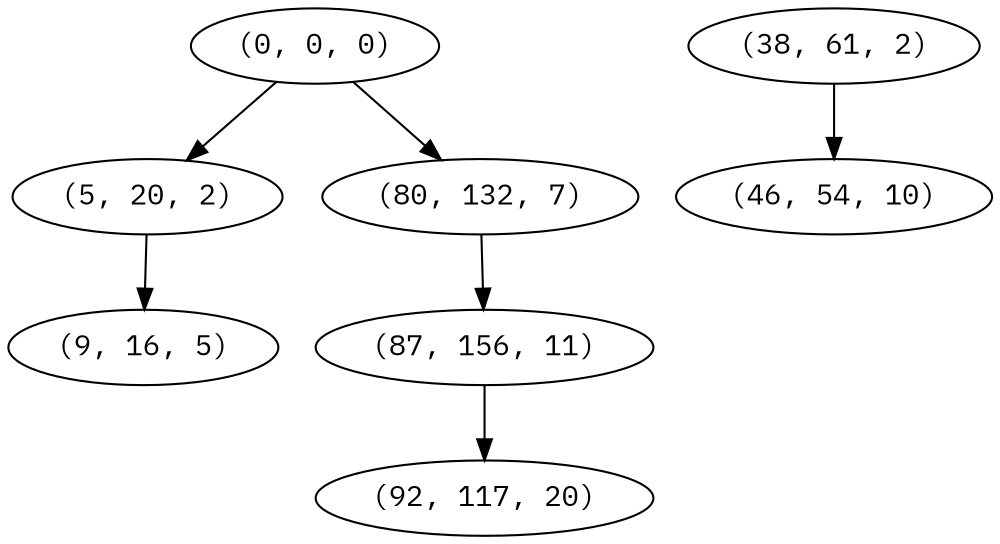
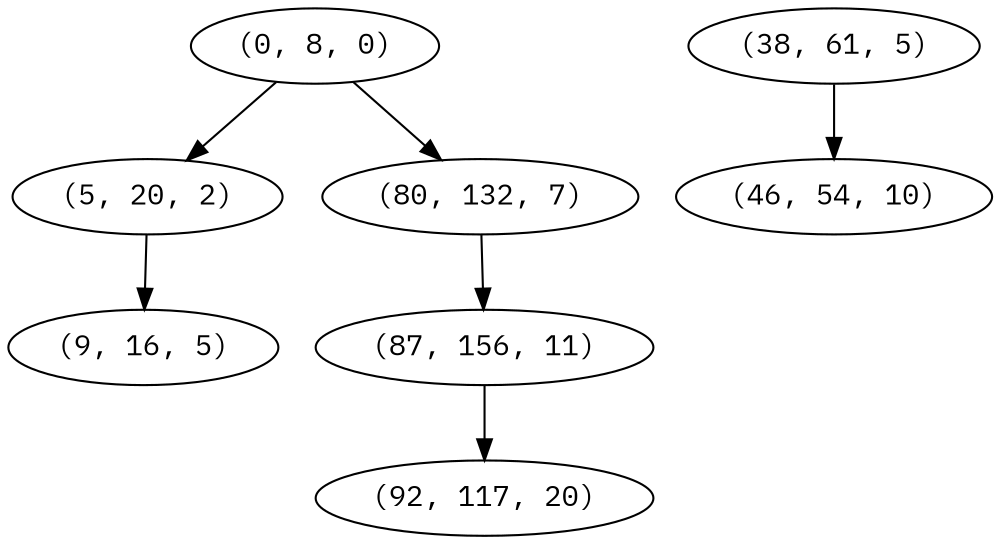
node "(0, 0, 0)": label "(0, 0, 0)" -> "(0, 8, 0)"
node "(38, 61, 2)": label "(38, 61, 2)" -> "(38, 61, 5)"
